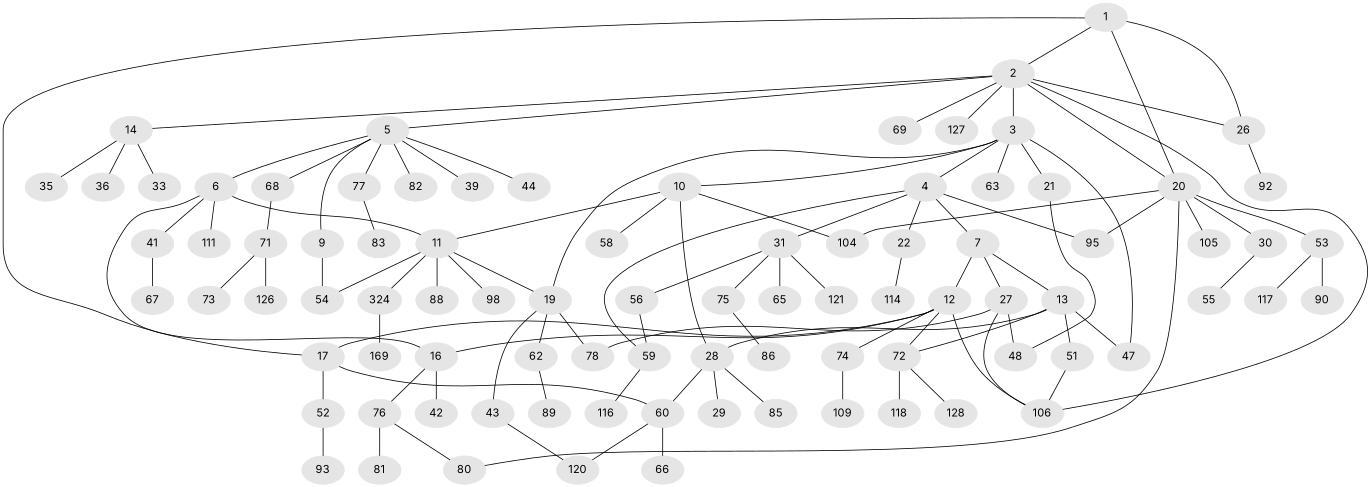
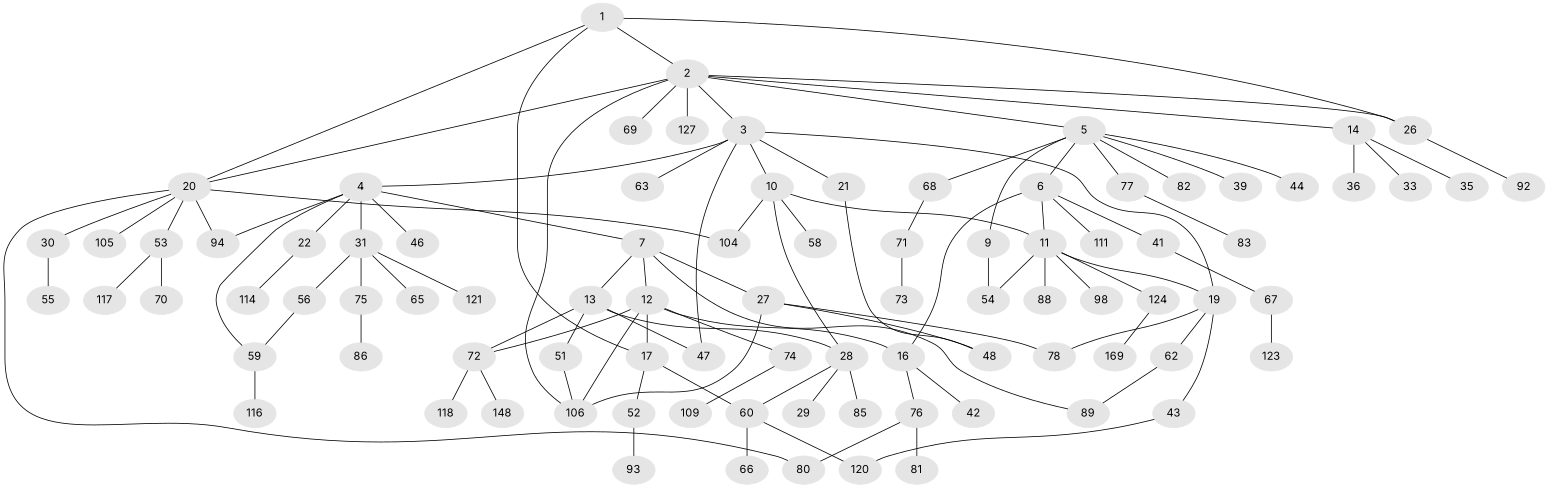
node "46": added
node "95": label "95" -> "94"
node "126": removed
node "324": label "324" -> "124"
node "90": label "90" -> "70"
edge "7" -- "89": added
node "123": added
node "128": label "128" -> "148"
